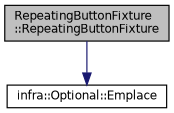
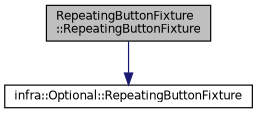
node "infra::Optional::Emplace": label "infra::Optional::Emplace" -> "infra::Optional::RepeatingButtonFixture"
